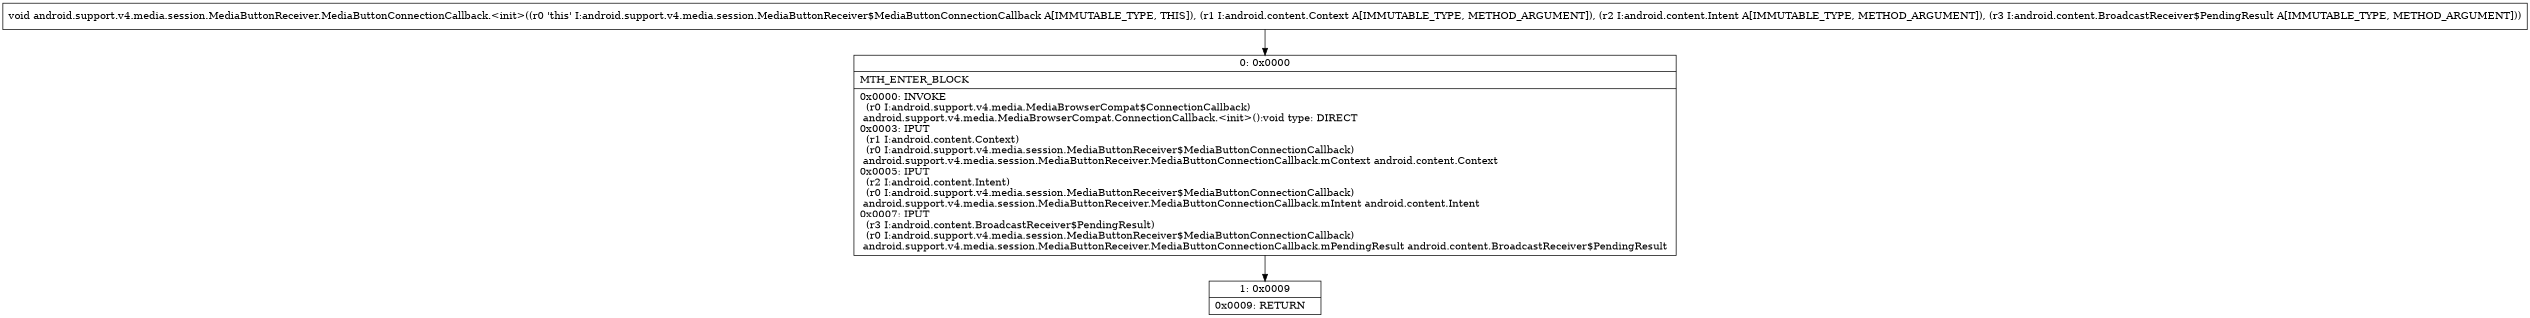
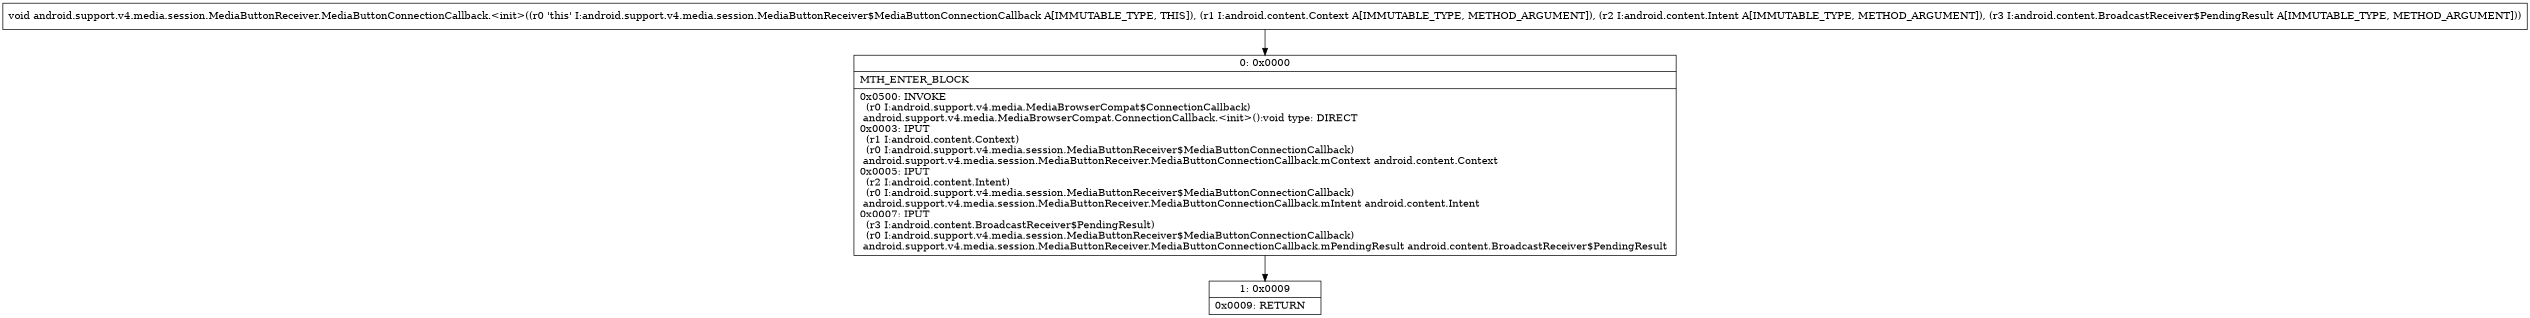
node "0: 0x0000": text "0x0000: INVOKE" -> "0x0500: INVOKE"
